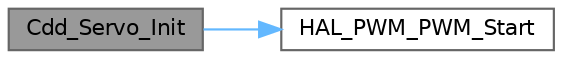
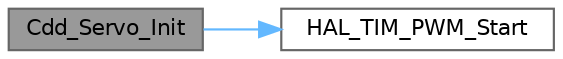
node "HAL_PWM_PWM_Start": label "HAL_PWM_PWM_Start" -> "HAL_TIM_PWM_Start"
